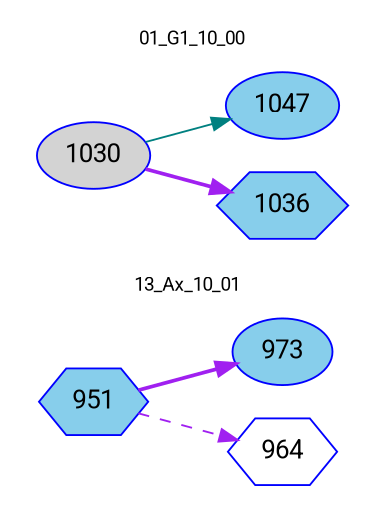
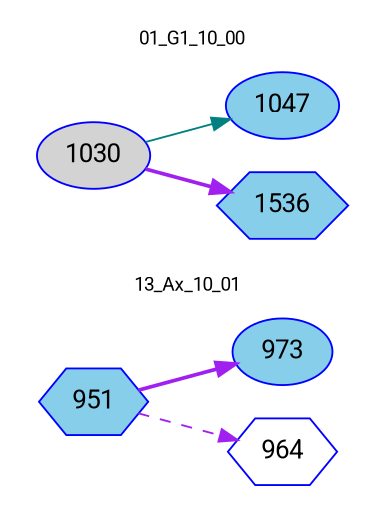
node "1036": label "1036" -> "1536"
